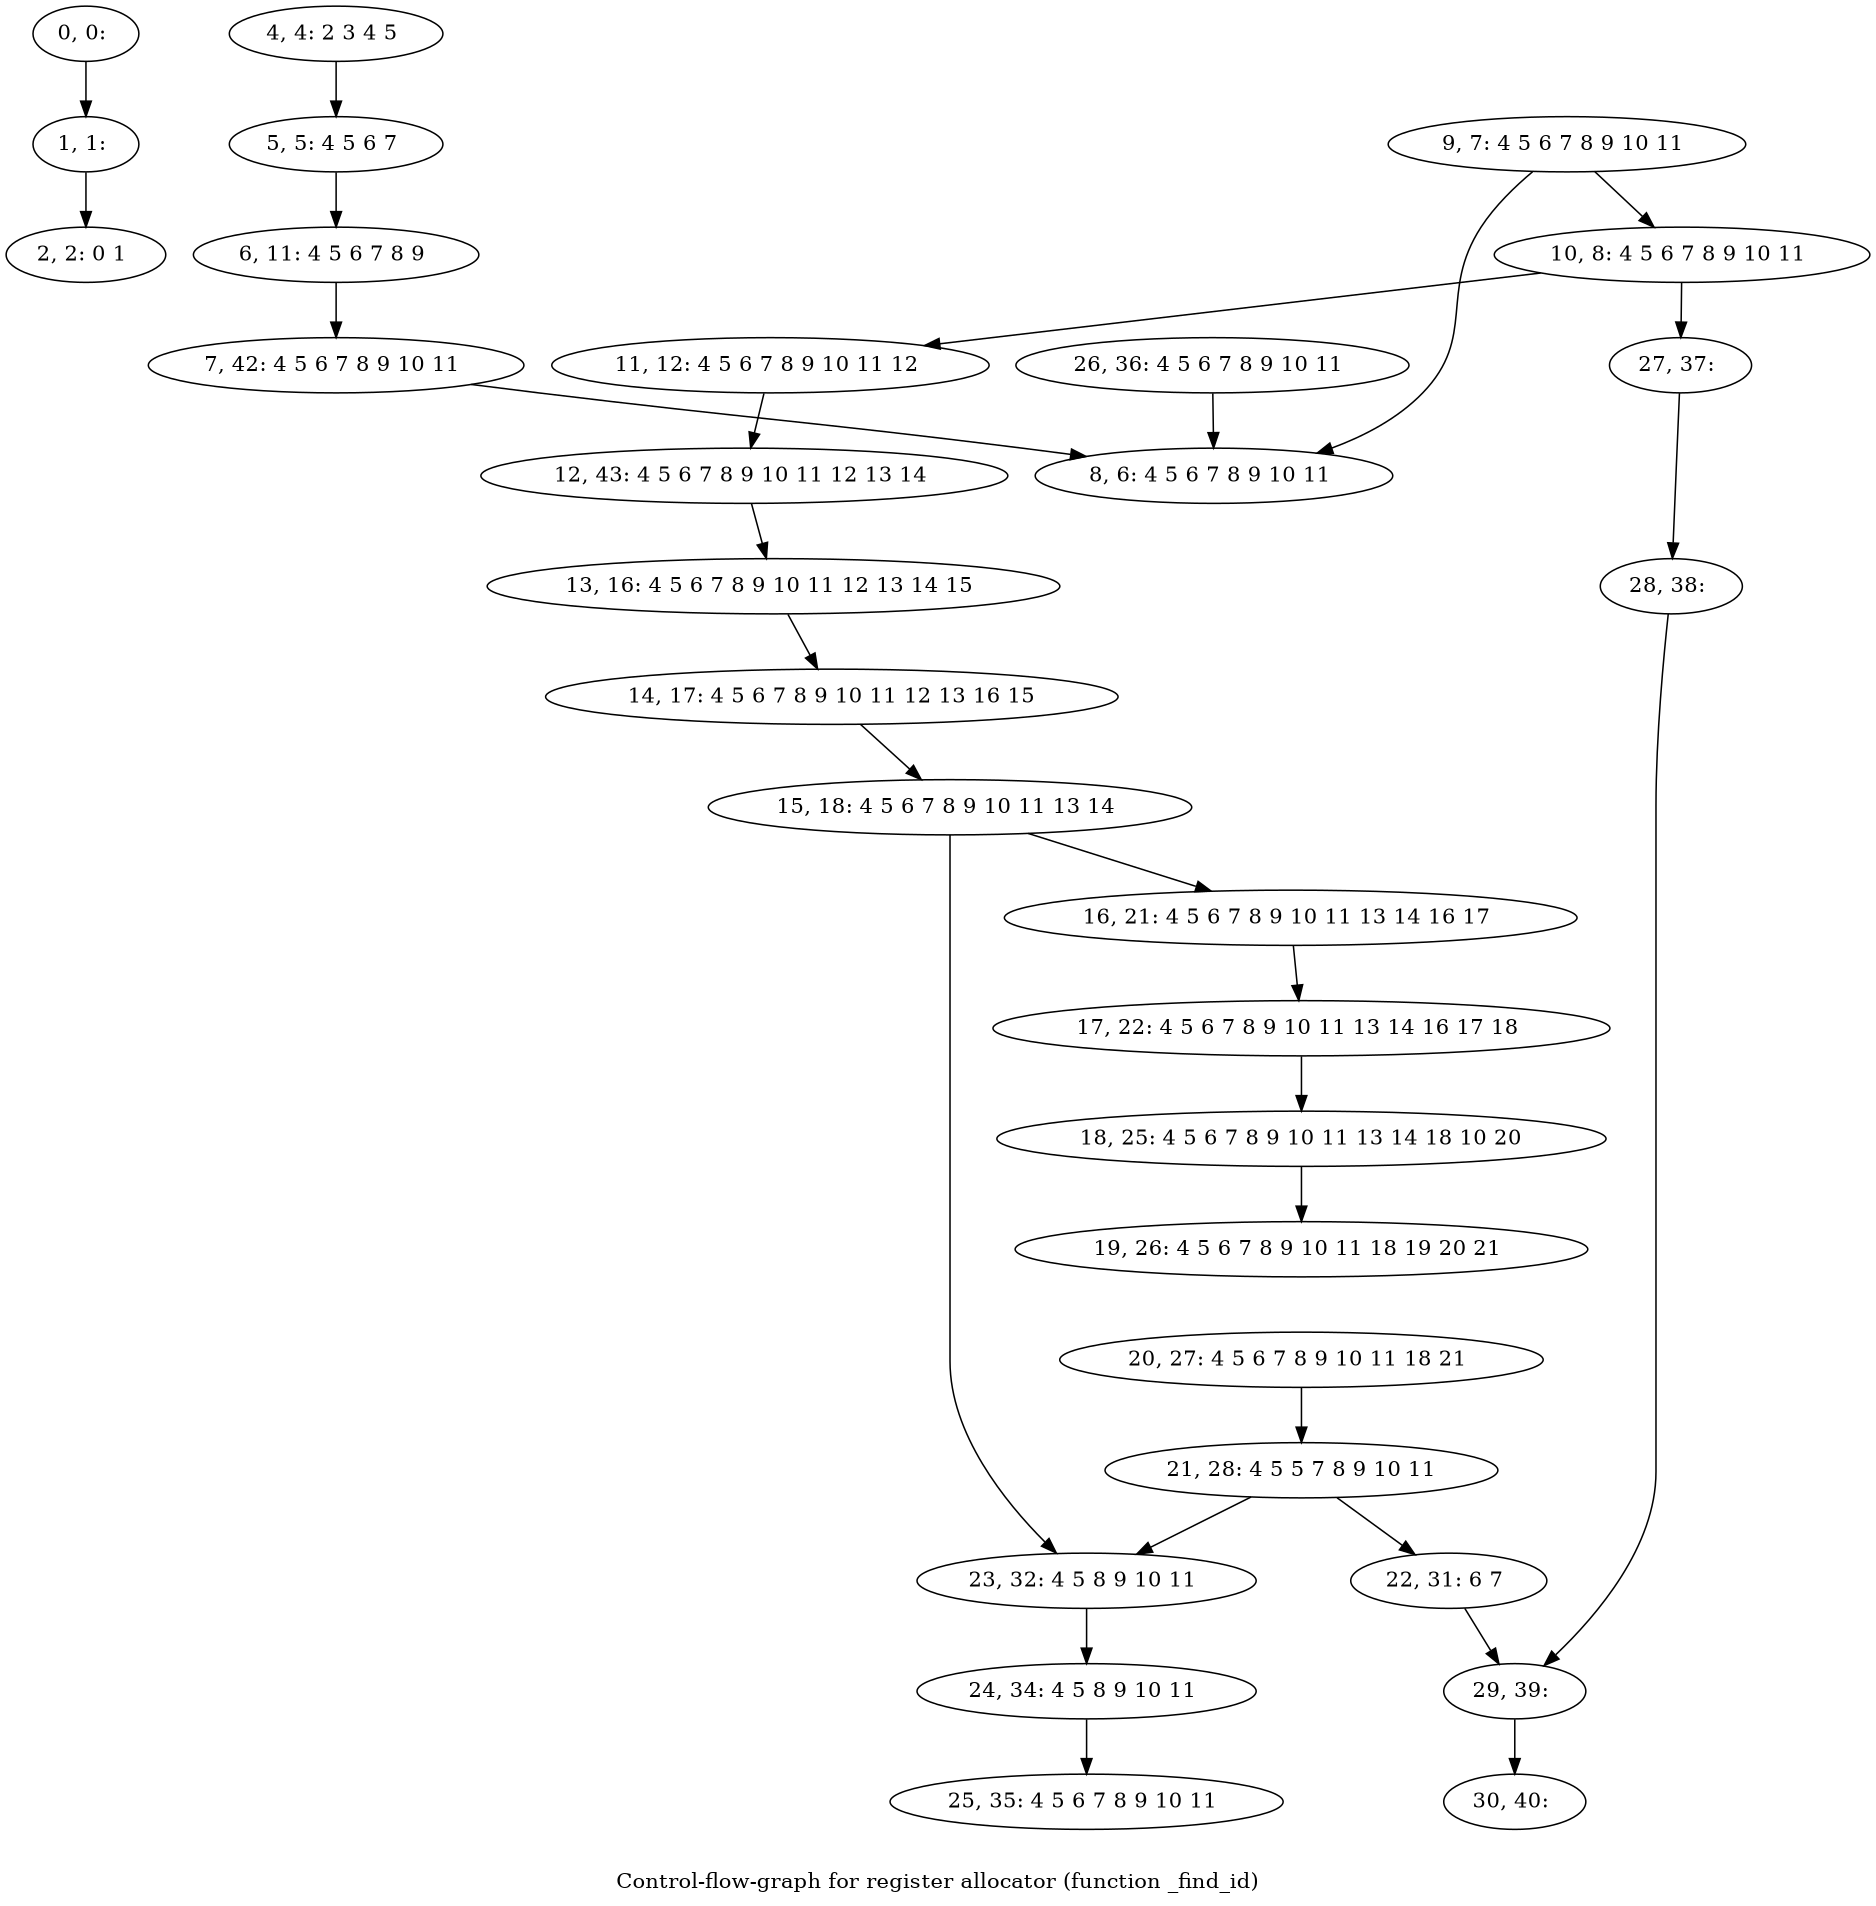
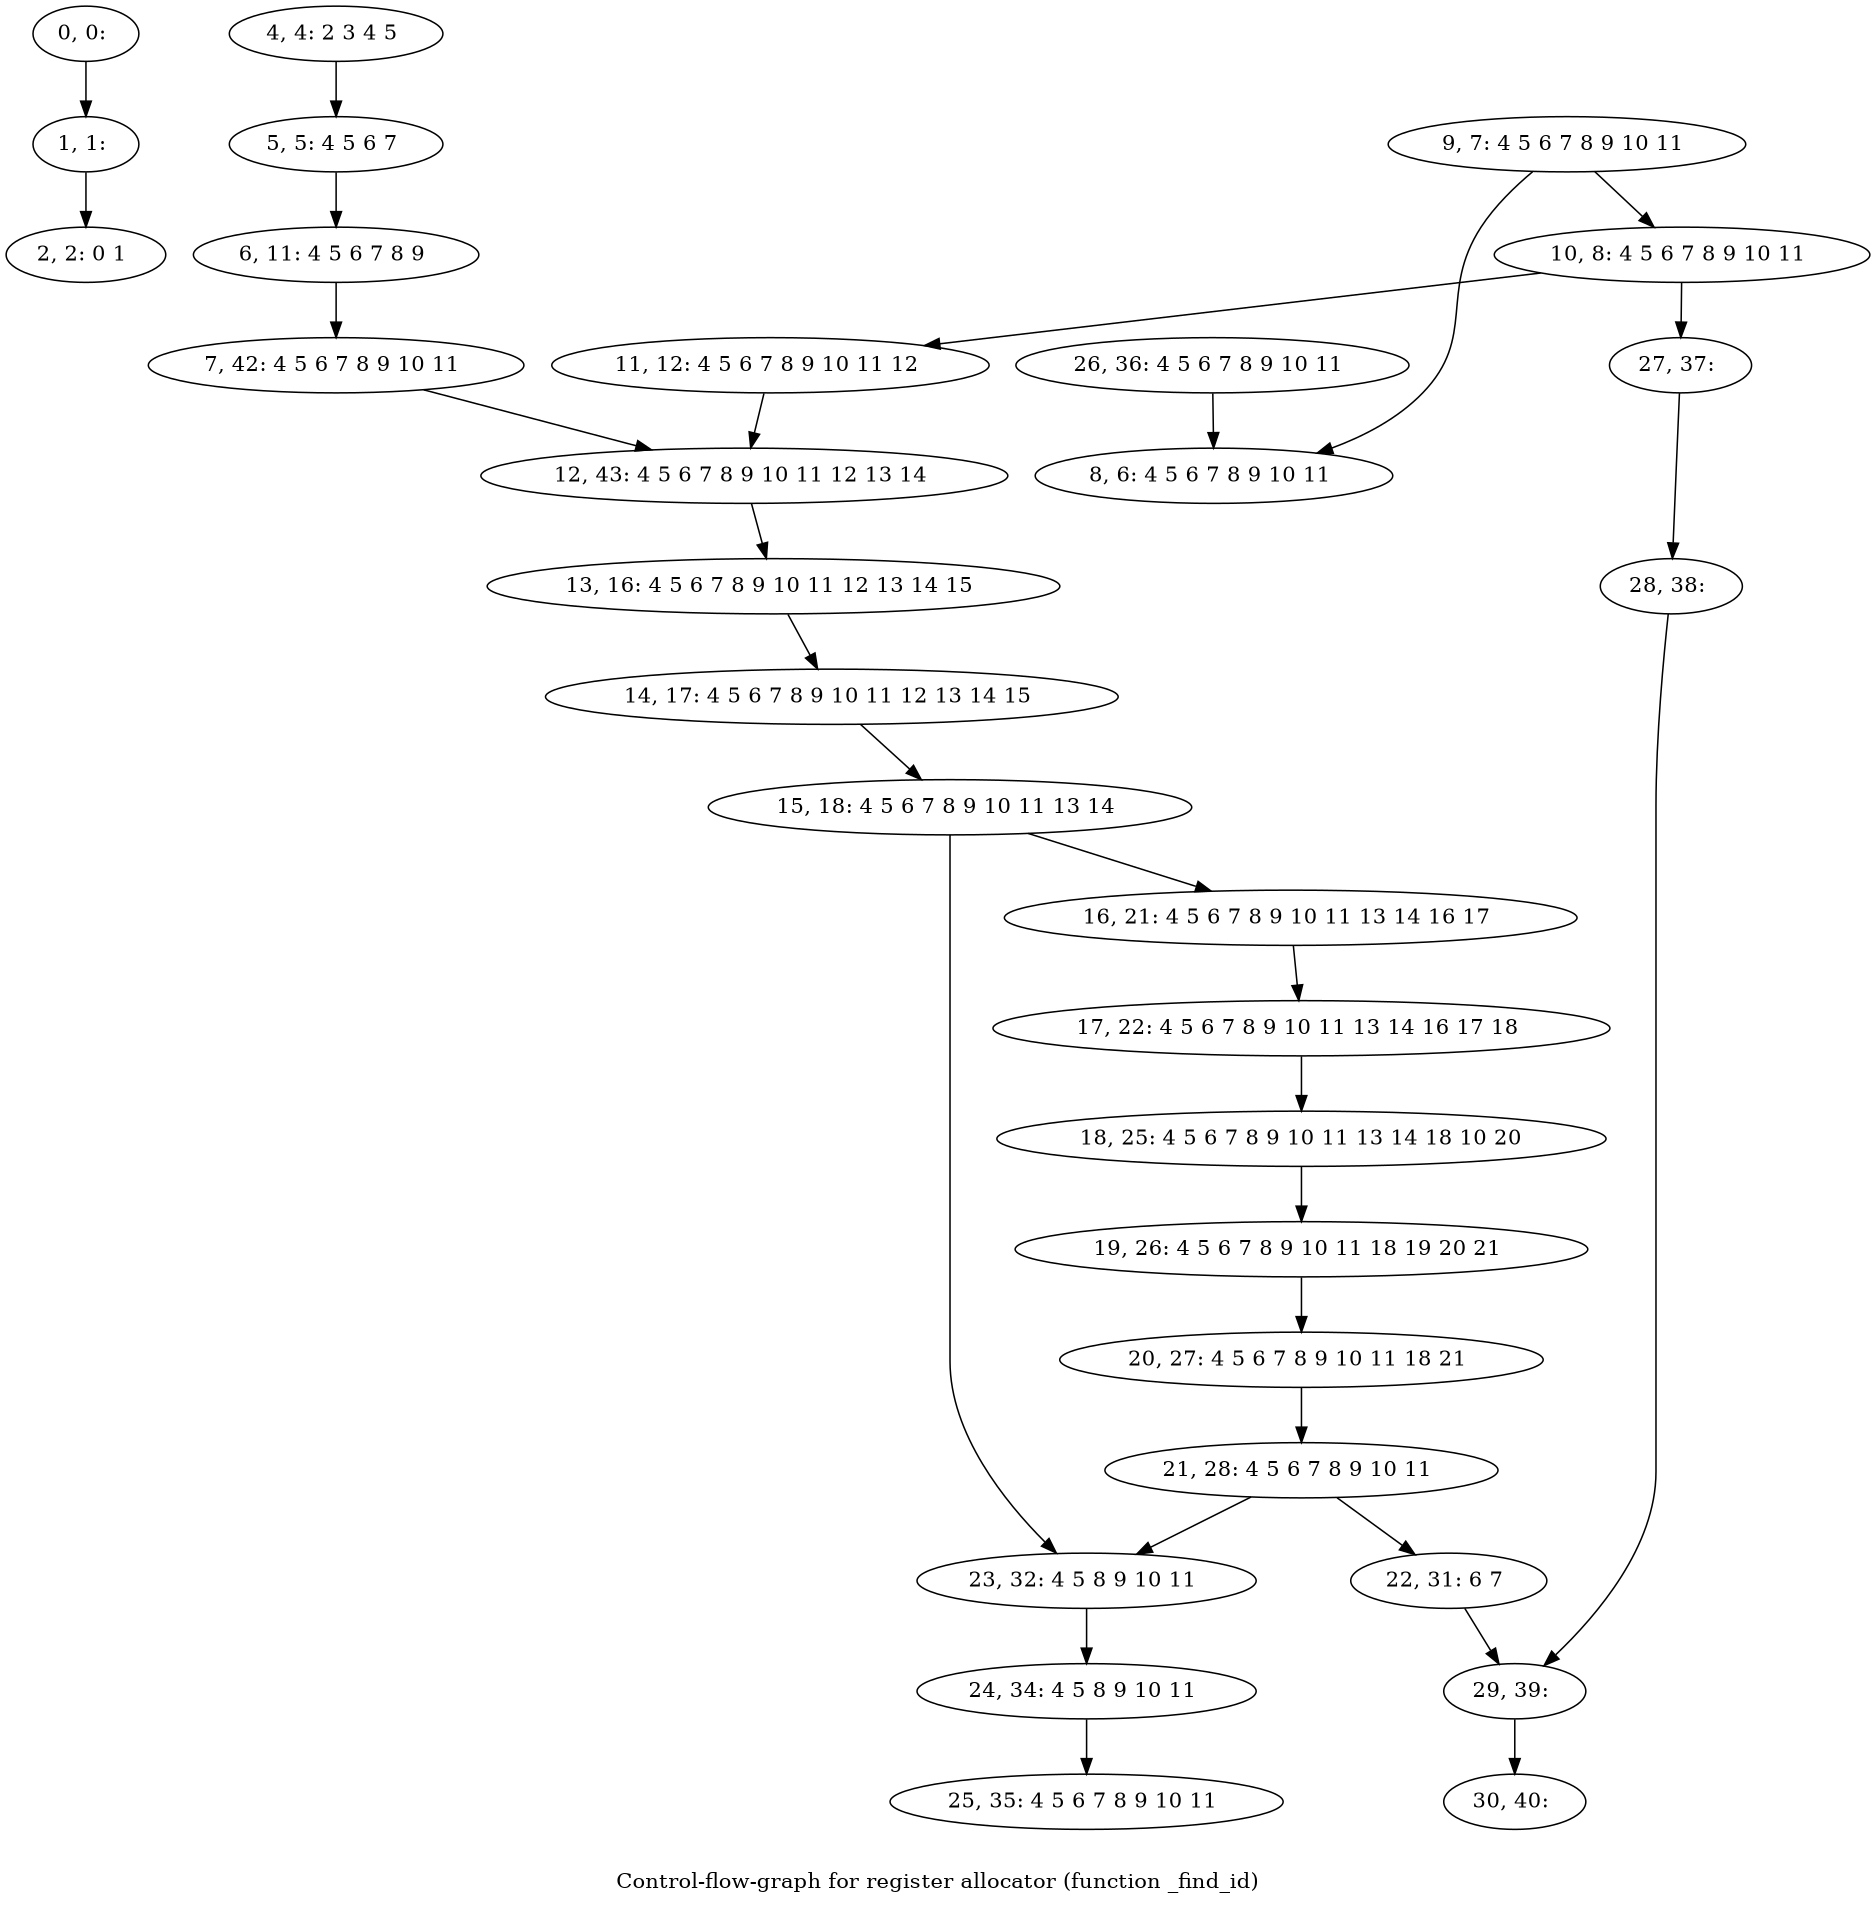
edge "7, 42: 4 5 6 7 8 9 10 11" -> "8, 6: 4 5 6 7 8 9 10 11": now "7, 42: 4 5 6 7 8 9 10 11" -> "12, 43: 4 5 6 7 8 9 10 11 12 13 14"
node "14, 17: 4 5 6 7 8 9 10 11 12 13 16 15": label "14, 17: 4 5 6 7 8 9 10 11 12 13 16 15" -> "14, 17: 4 5 6 7 8 9 10 11 12 13 14 15"
edge "19, 26: 4 5 6 7 8 9 10 11 18 19 20 21" -> "20, 27: 4 5 6 7 8 9 10 11 18 21": added
node "21, 28: 4 5 5 7 8 9 10 11": label "21, 28: 4 5 5 7 8 9 10 11" -> "21, 28: 4 5 6 7 8 9 10 11"
